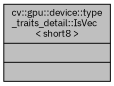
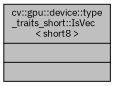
node "cv::gpu::device::type": text "_traits_detail::IsVec" -> "_traits_short::IsVec"
